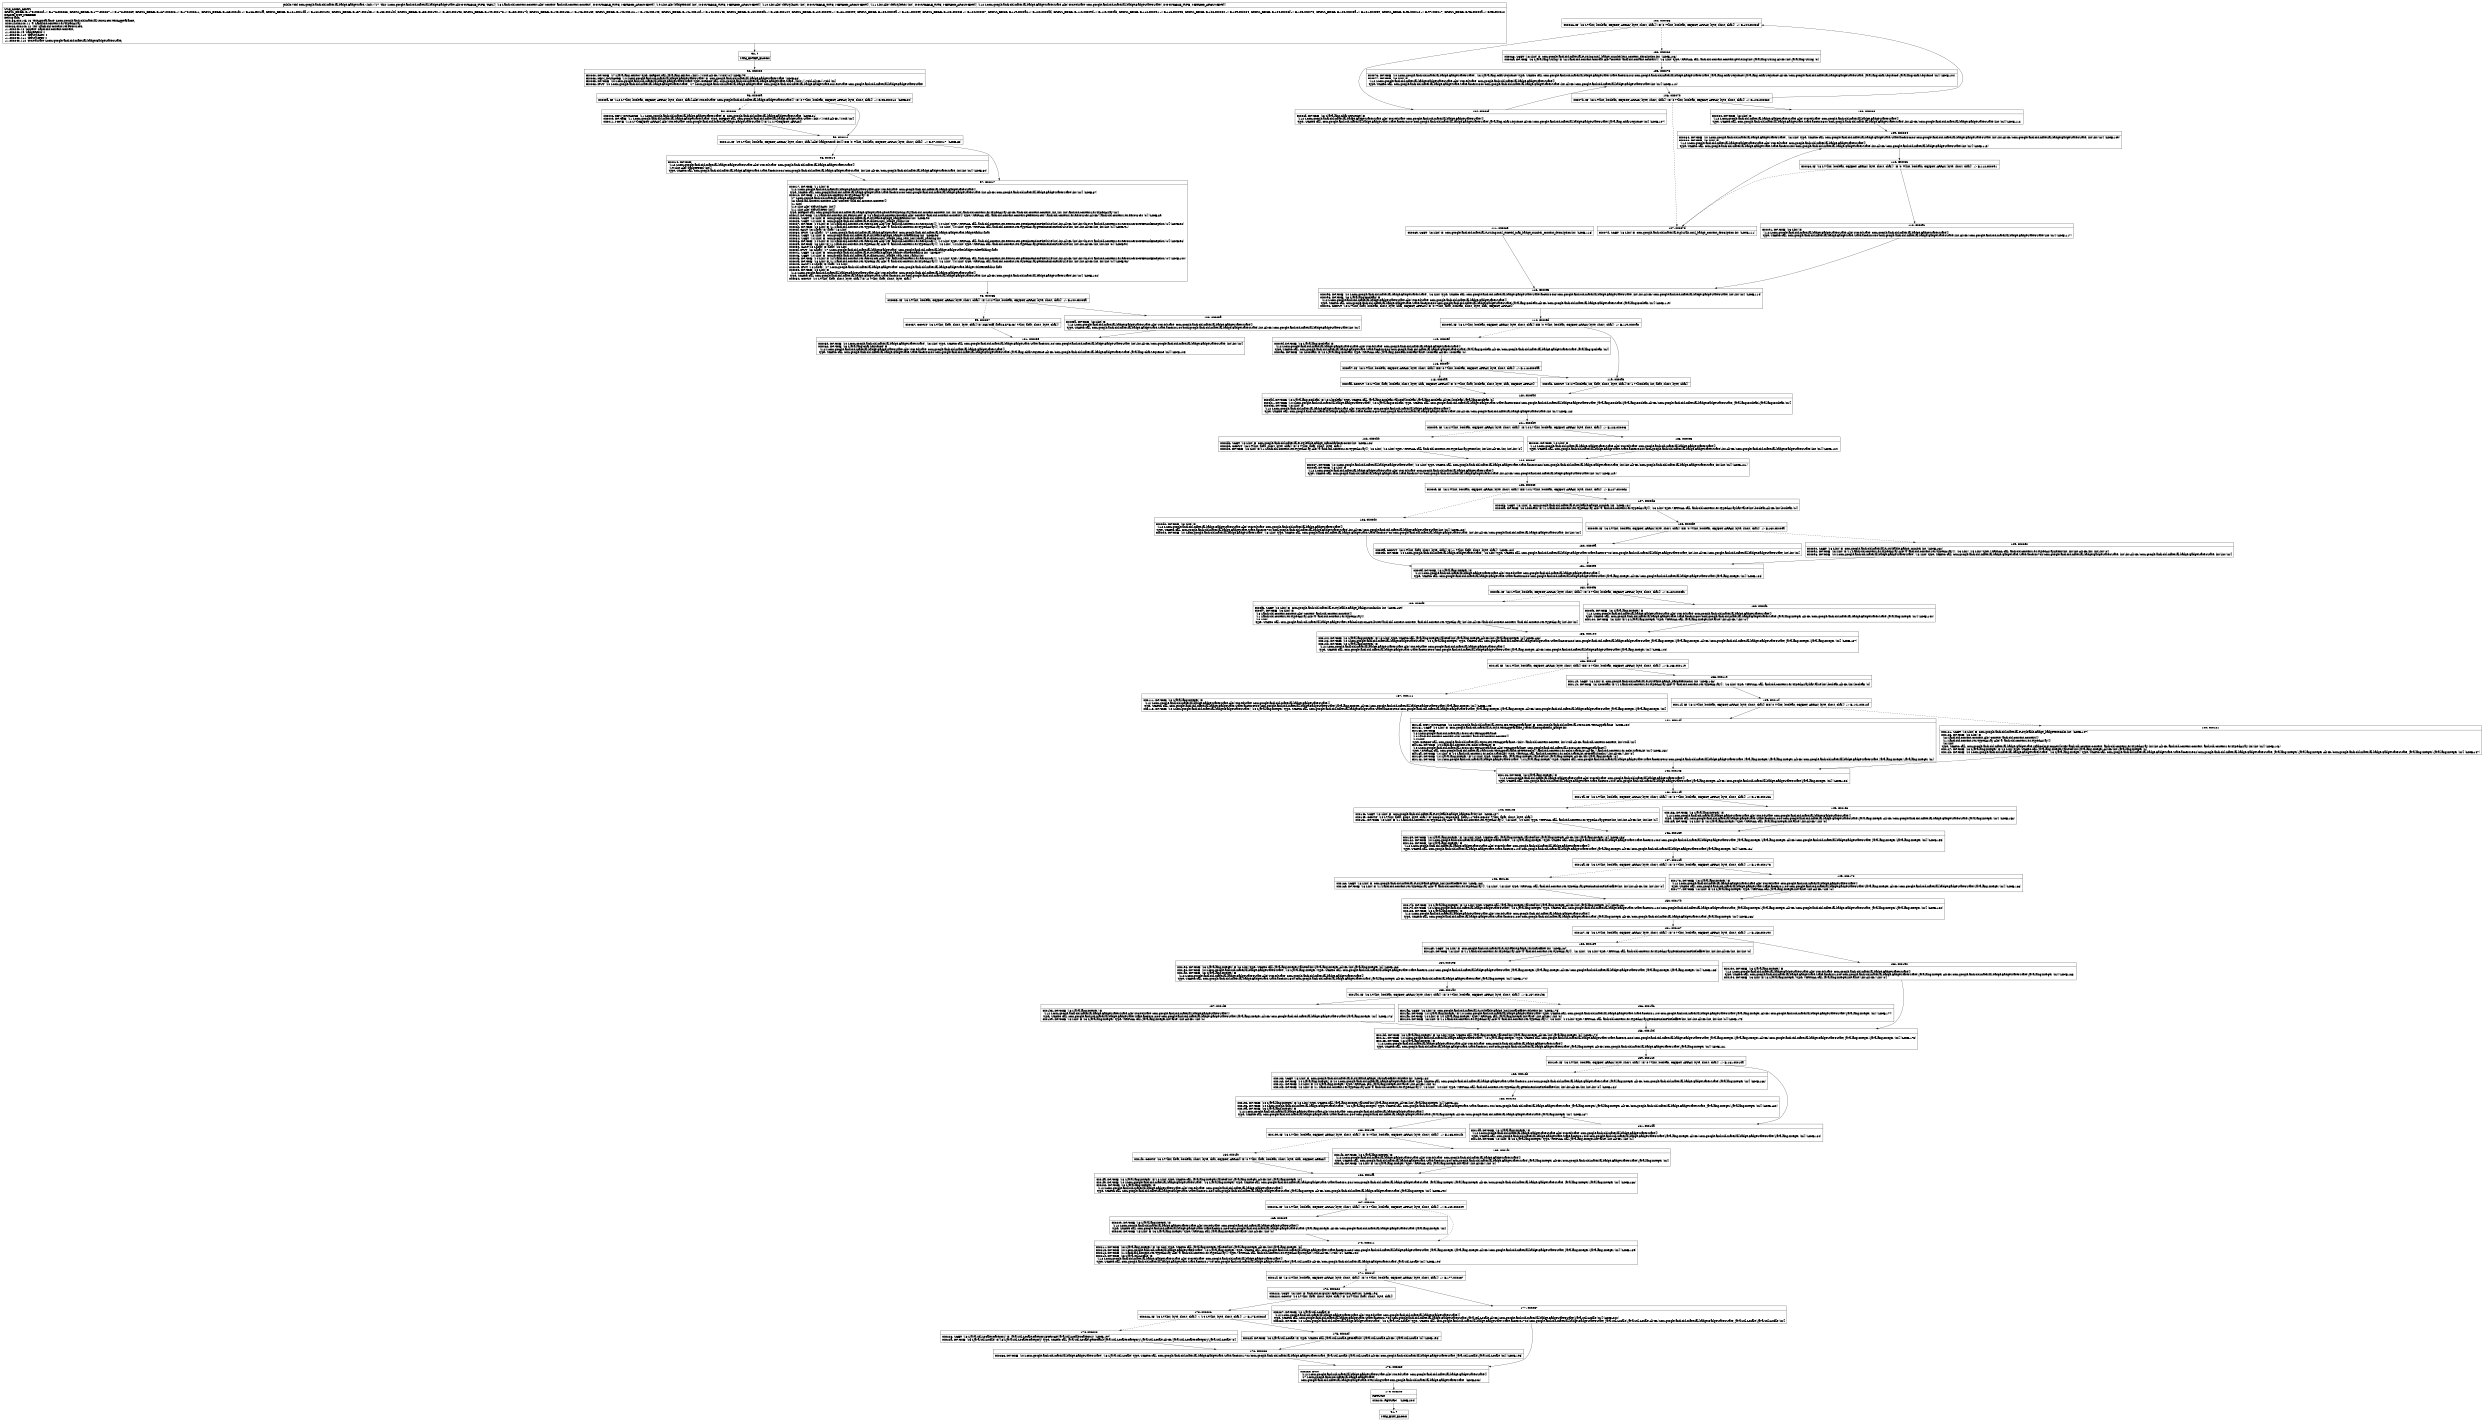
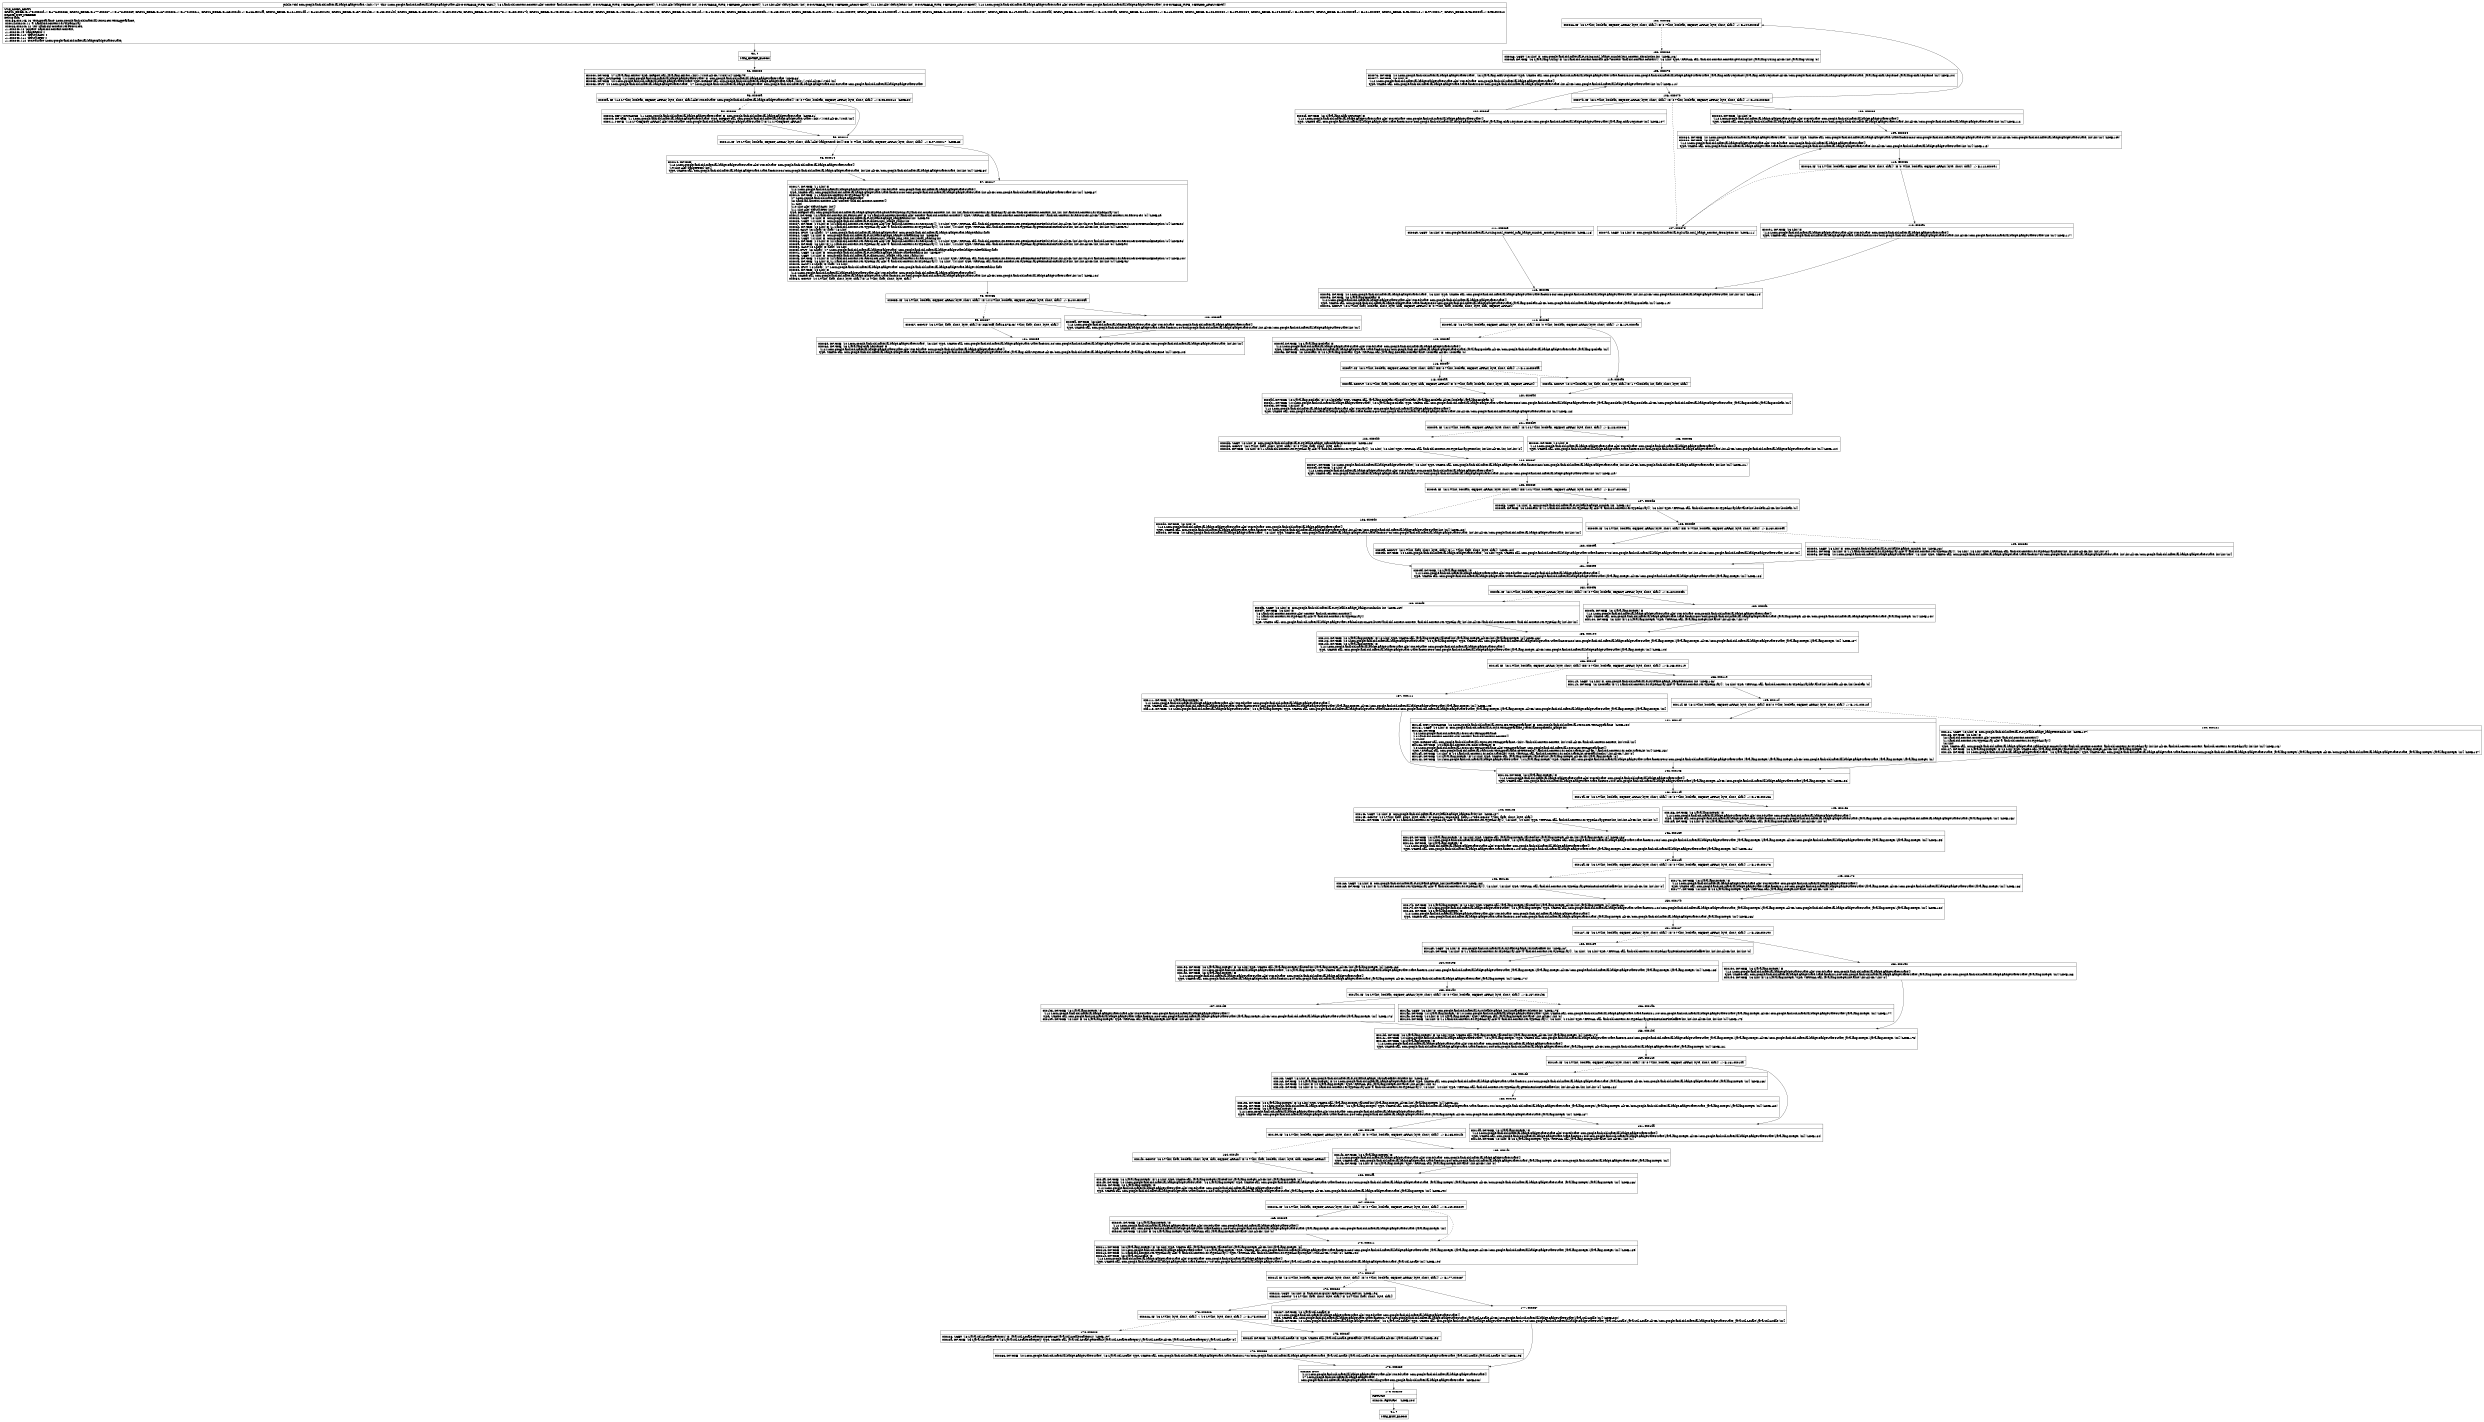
edge "102: 0x0066" -> "104: 0x006f": now "106: 0x007b" -> "104: 0x006f"
edge "116: 0x00a7" -> "119: 0x00ac": style solid -> dashed
edge "161: 0x01da" -> "162: 0x01e2": reversed
